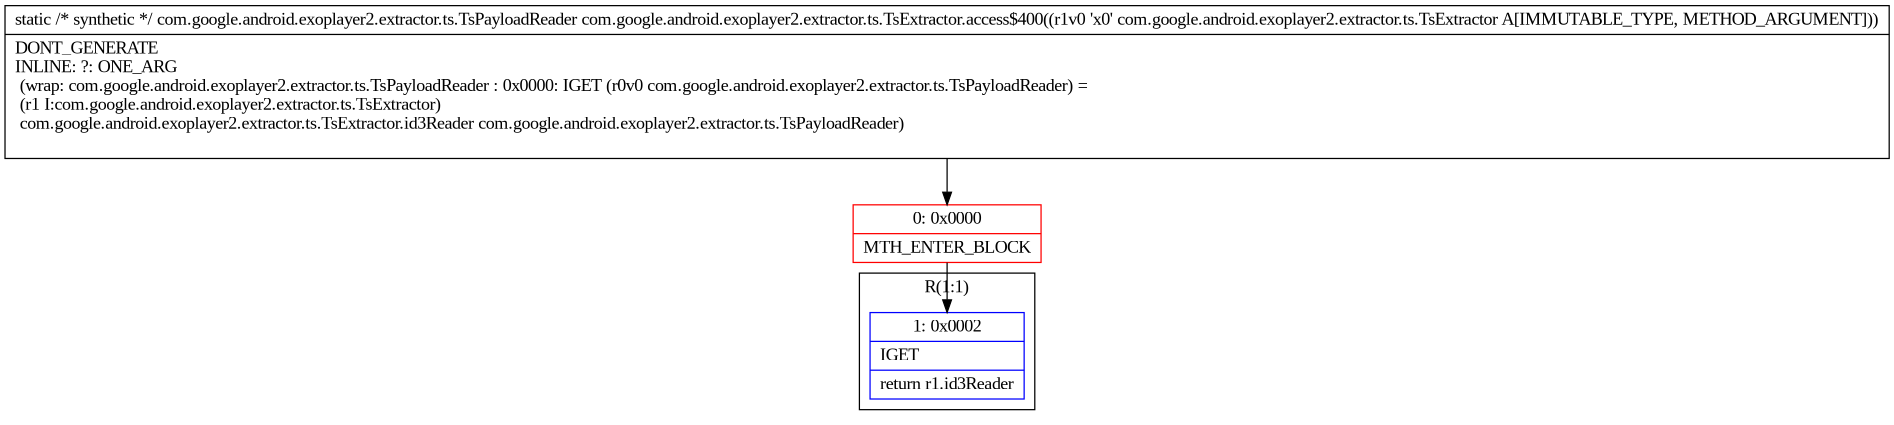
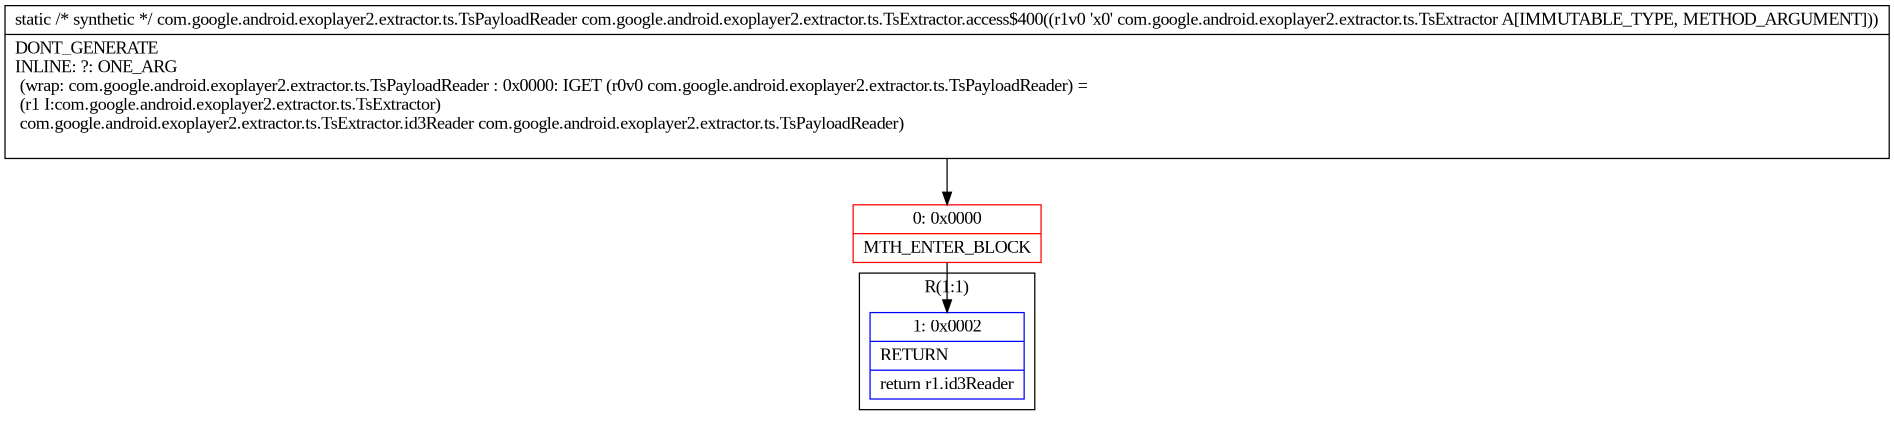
node "1: 0x0002": text "IGET" -> "RETURN"
